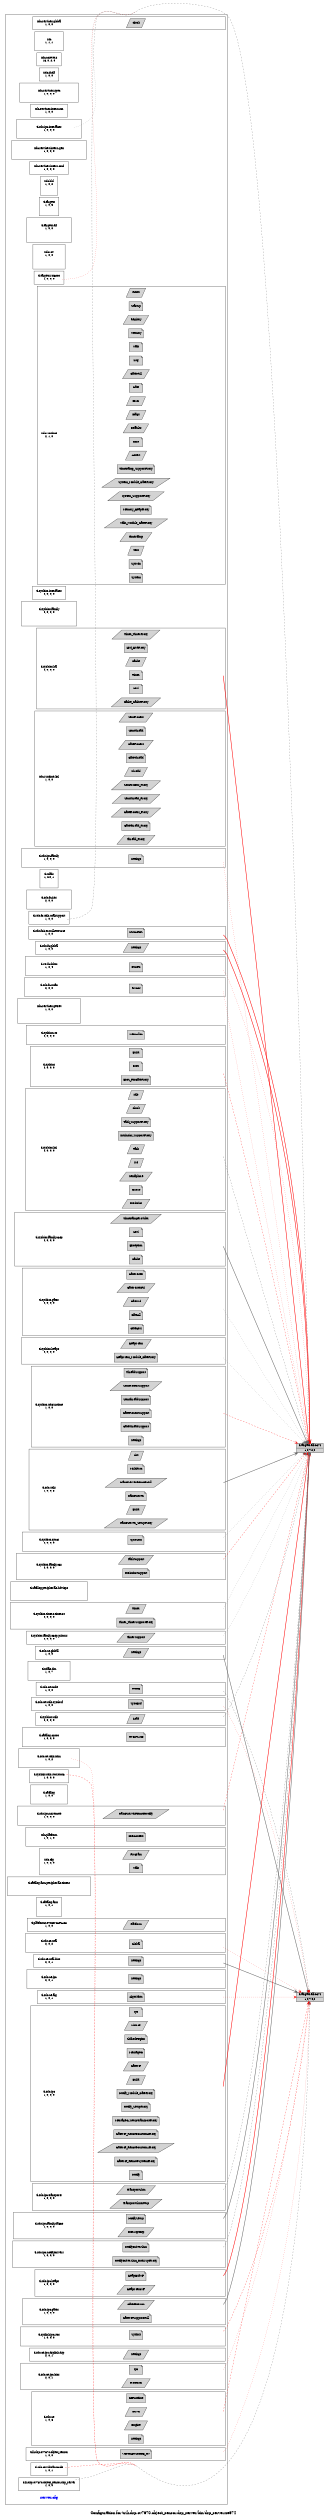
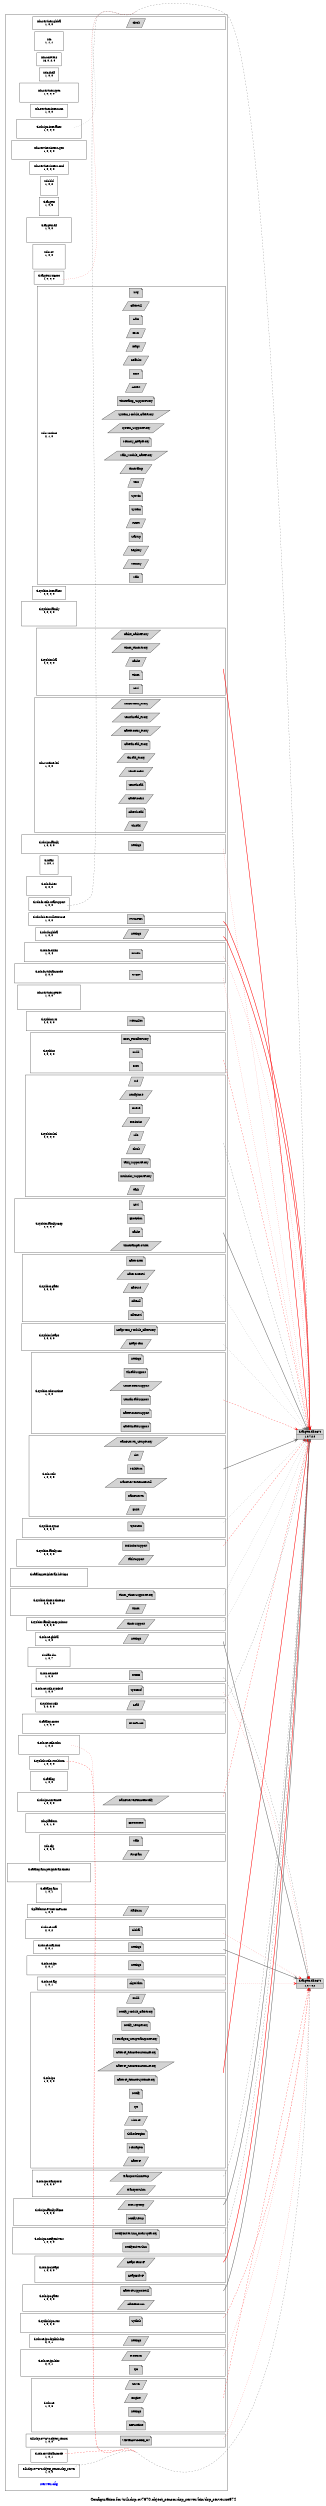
node "Memory": shape note -> parallelogram
node "Hwi_HwiProxy": removed
node "ti.rts.fc.dskt2 1, 0, 4": label "ti.rts.fc.dskt2 1, 0, 4" -> "ti.sdo.fc.dskt2 1, 0, 4"
node "ti.sdo.fc.rman 2, 0, 0": label "ti.sdo.fc.rman 2, 0, 0" -> "ti.sdo.fc.vidtranscode 2, 0, 0"
